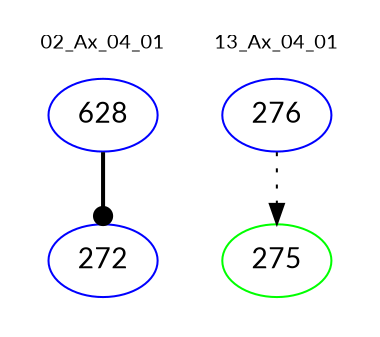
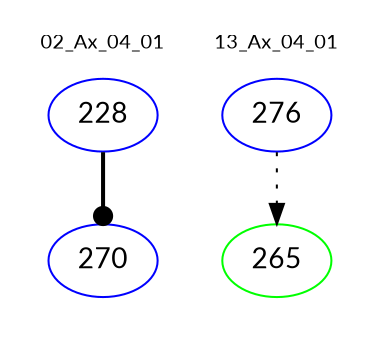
node "628": label "628" -> "228"
node "272": label "272" -> "270"
node "275": label "275" -> "265"
